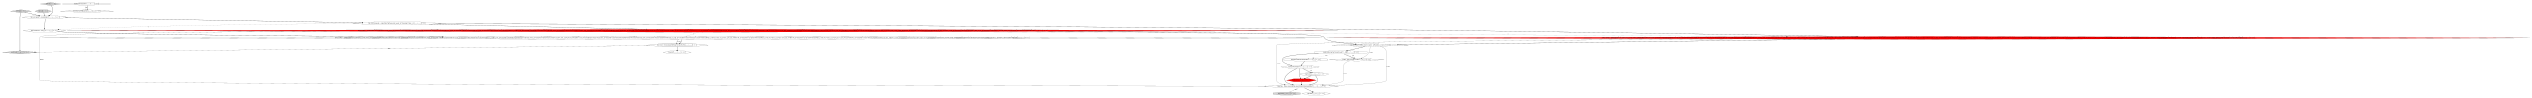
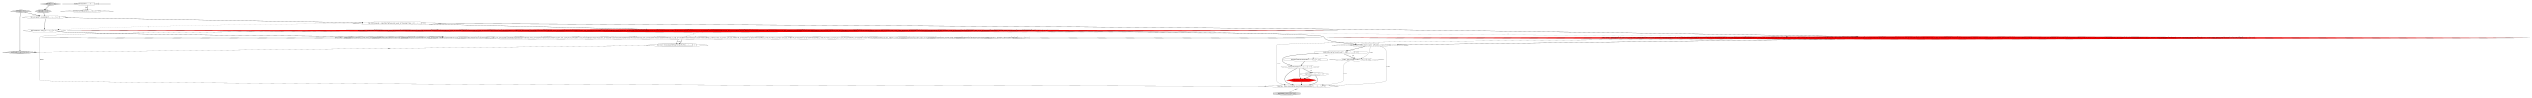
edge "newNode['0', '1', '0']" -> "final Path tempDir = createTempDir()@@@3@@@['1', '1', '1']": now "newNode['0', '1', '0']" -> "newNode['1', '0', '0']"
node "node.start()@@@7@@@['0', '0', '1']": removed
node "node.start()@@@17@@@['1', '1', '0']": removed
